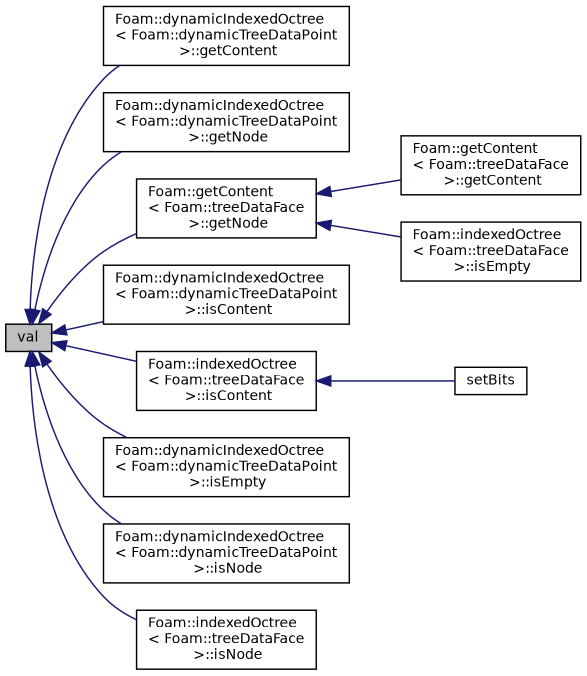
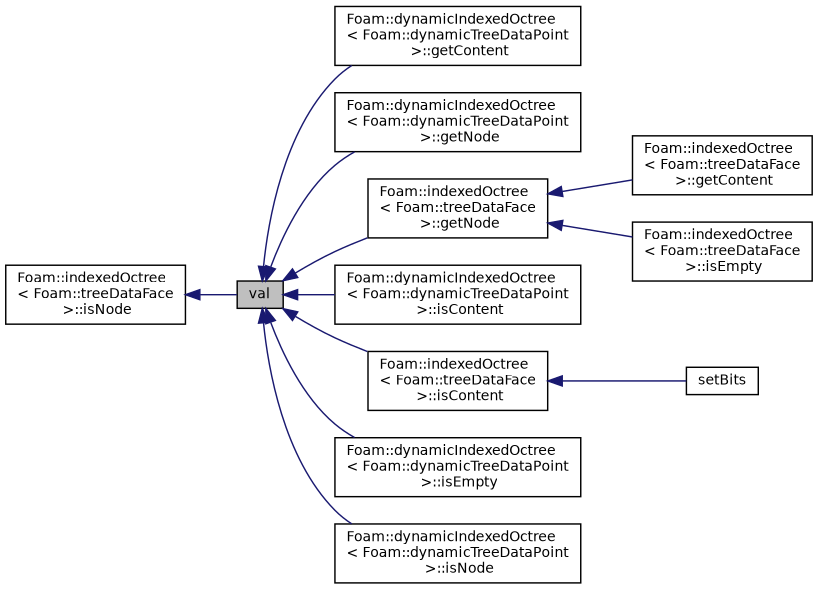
node "Foam::getContent < Foam::treeDataFace >::getContent": label "Foam::getContent < Foam::treeDataFace >::getContent" -> "Foam::indexedOctree < Foam::treeDataFace >::getContent"
node "Foam::getContent < Foam::treeDataFace >::getNode": label "Foam::getContent < Foam::treeDataFace >::getNode" -> "Foam::indexedOctree < Foam::treeDataFace >::getNode"
edge "Foam::indexedOctree < Foam::treeDataFace >::isNode" -> "val": reversed
